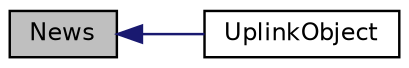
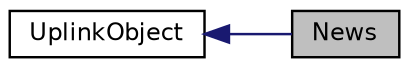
edge "UplinkObject" -> "News": reversed
